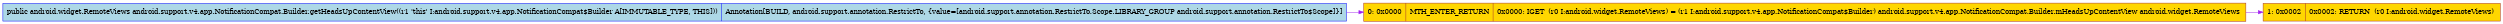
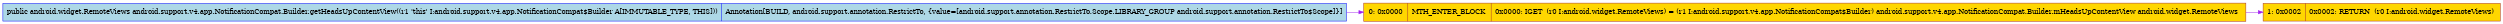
node "0: 0x0000": text "MTH_ENTER_RETURN" -> "MTH_ENTER_BLOCK"
